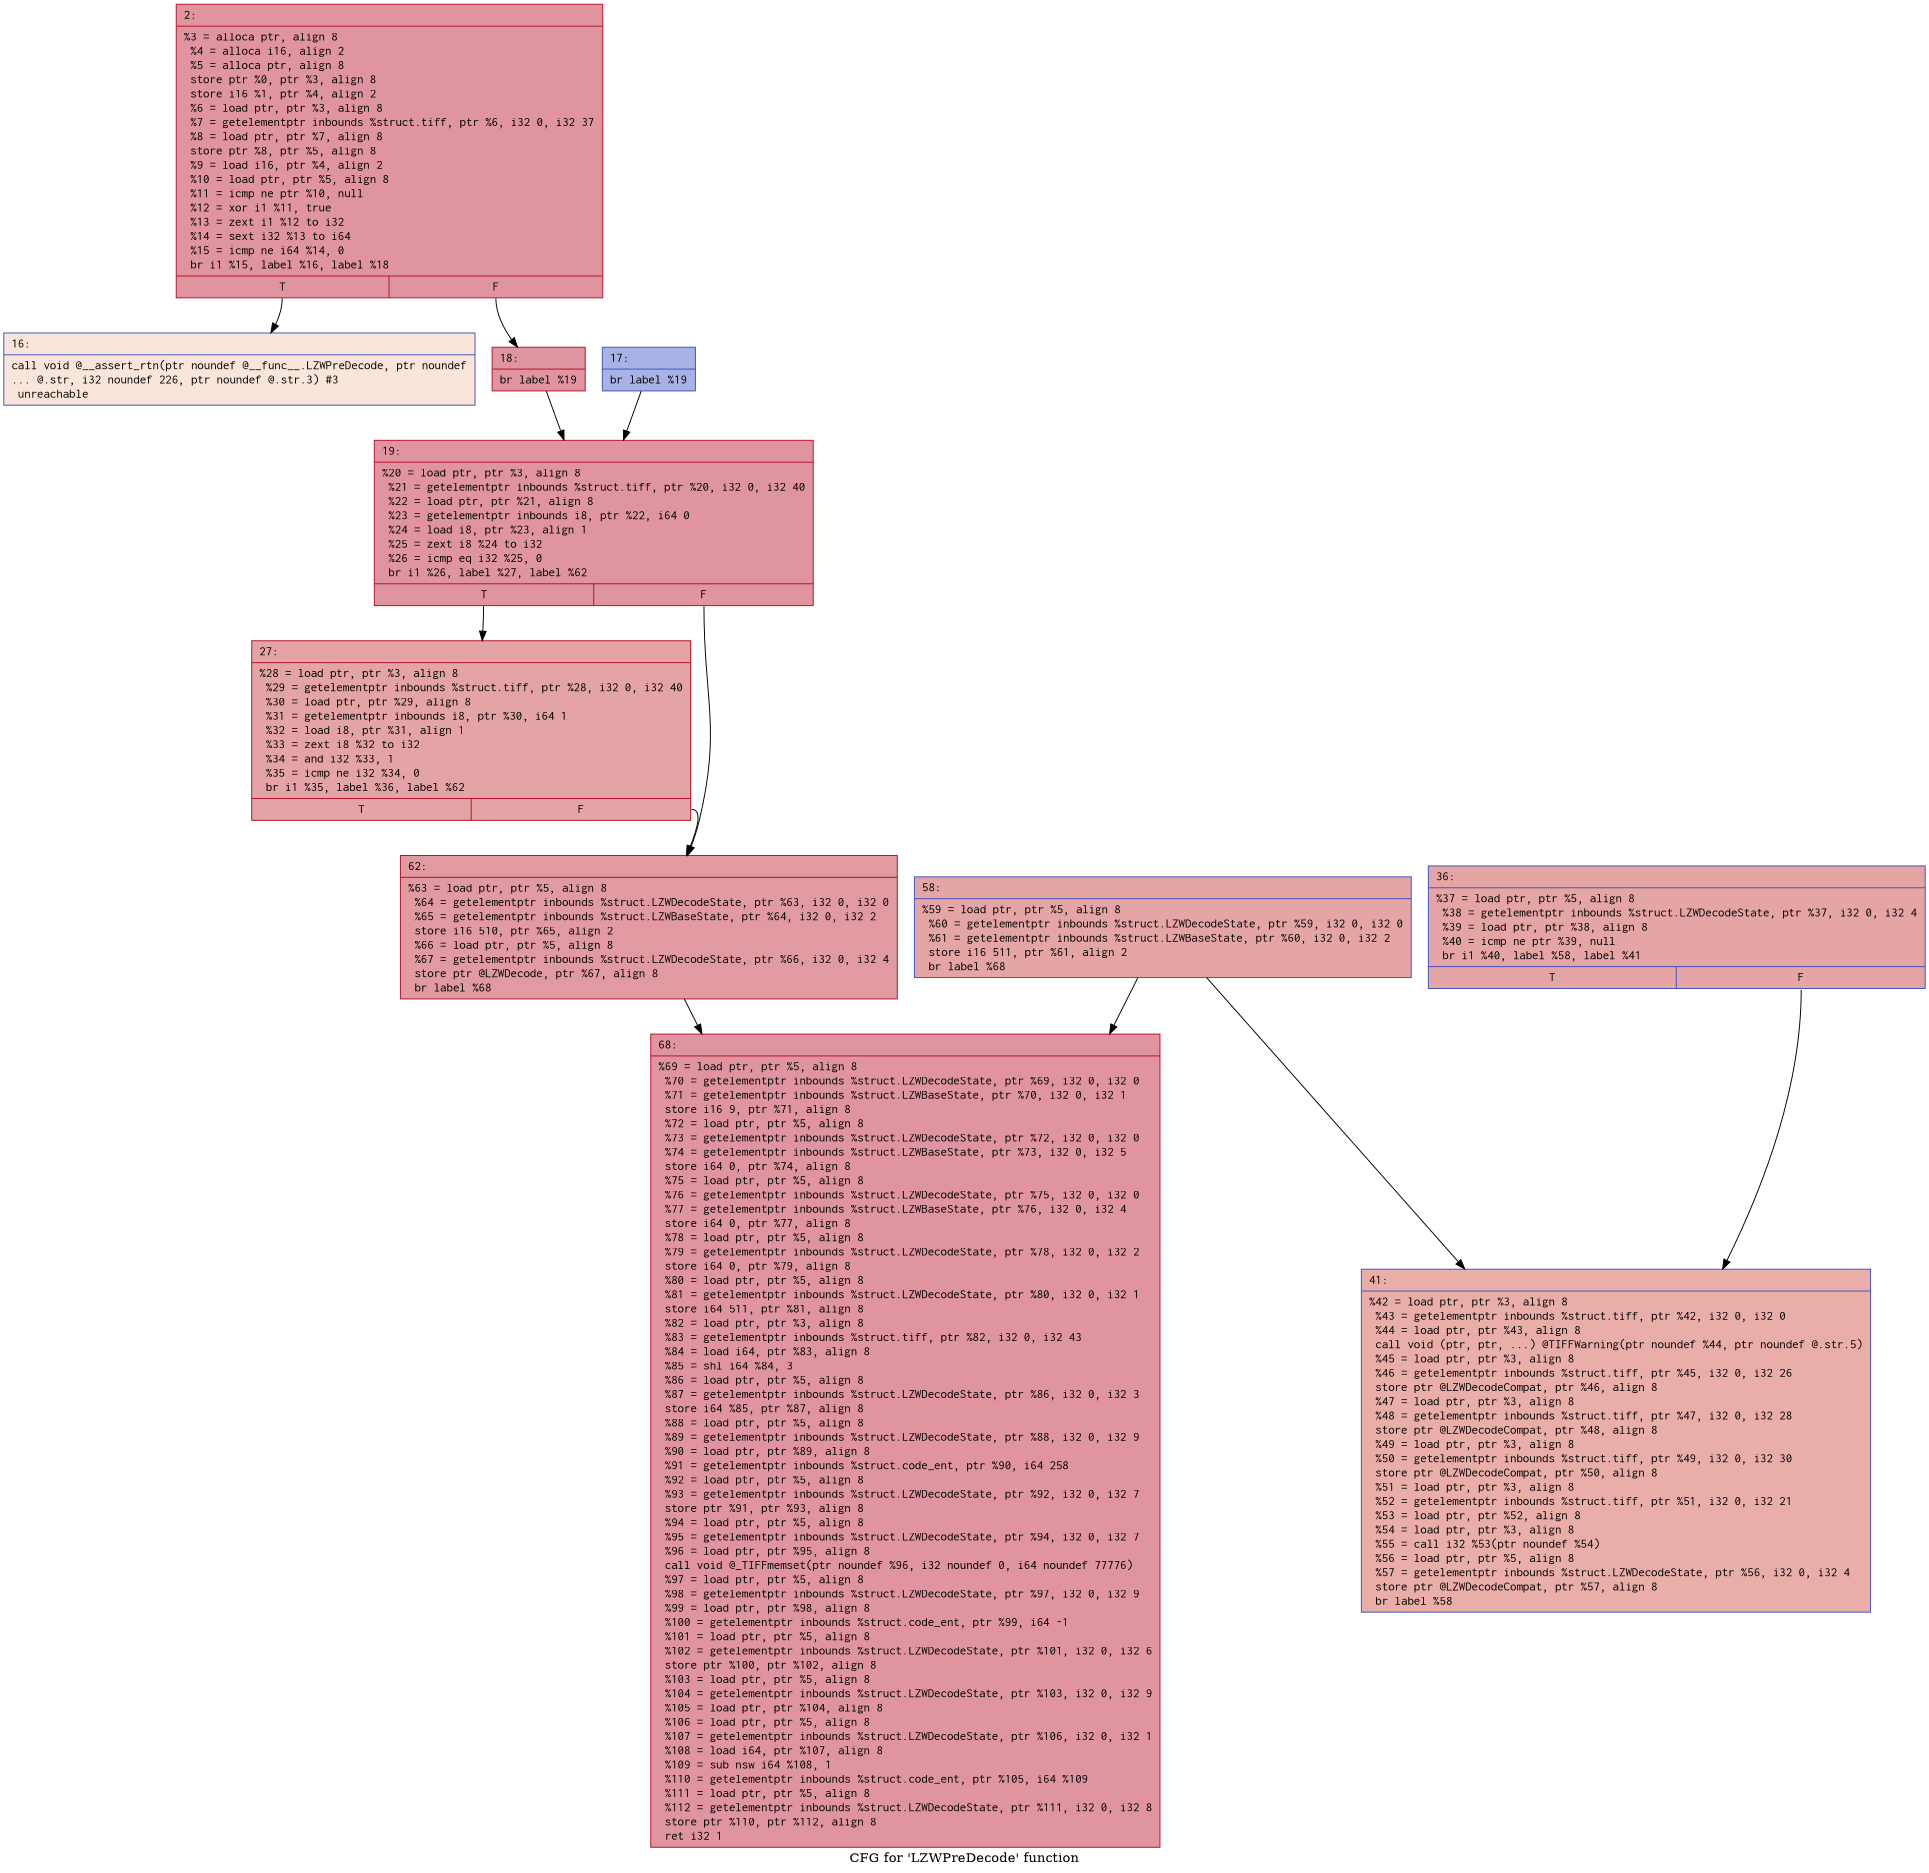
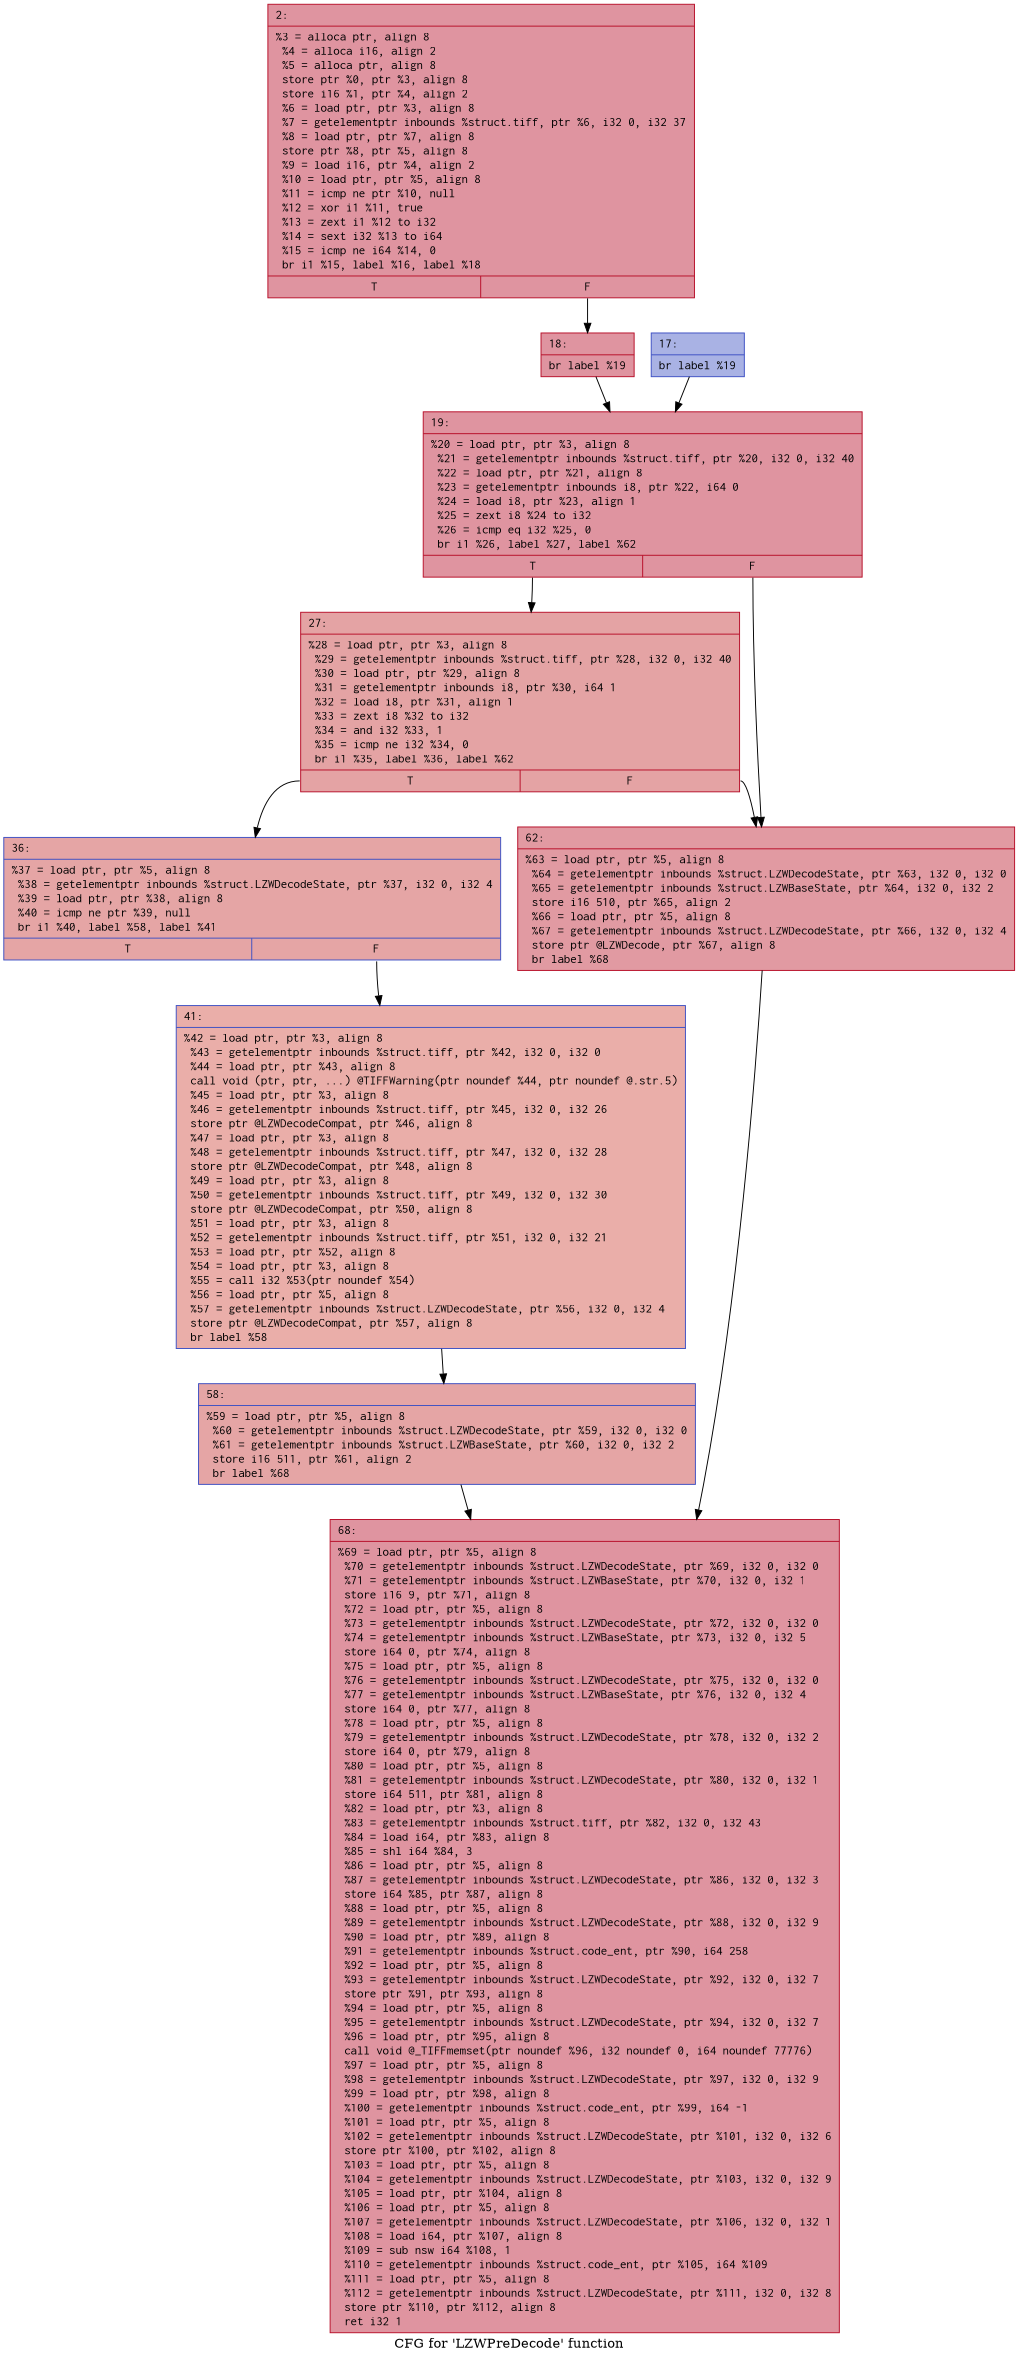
node "16:": removed
edge "27:" -> "36:": added
edge "58:" -> "41:": reversed
